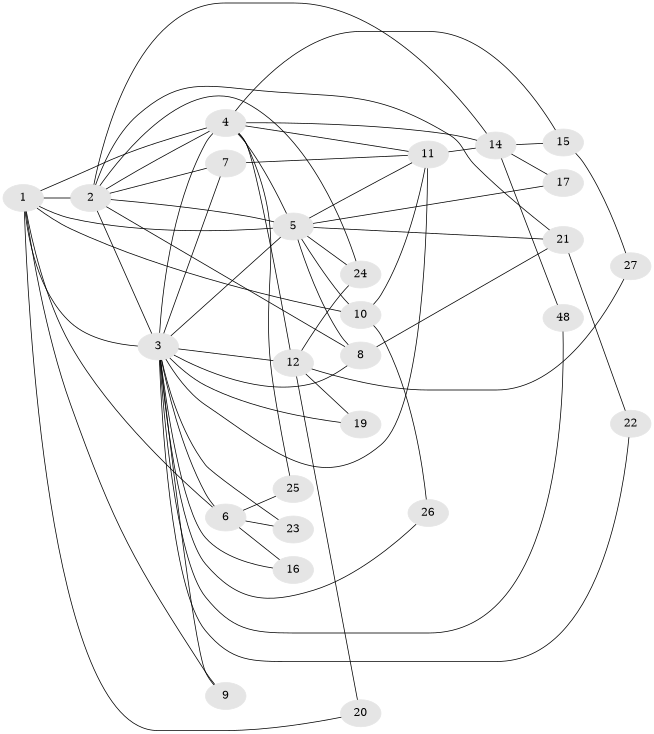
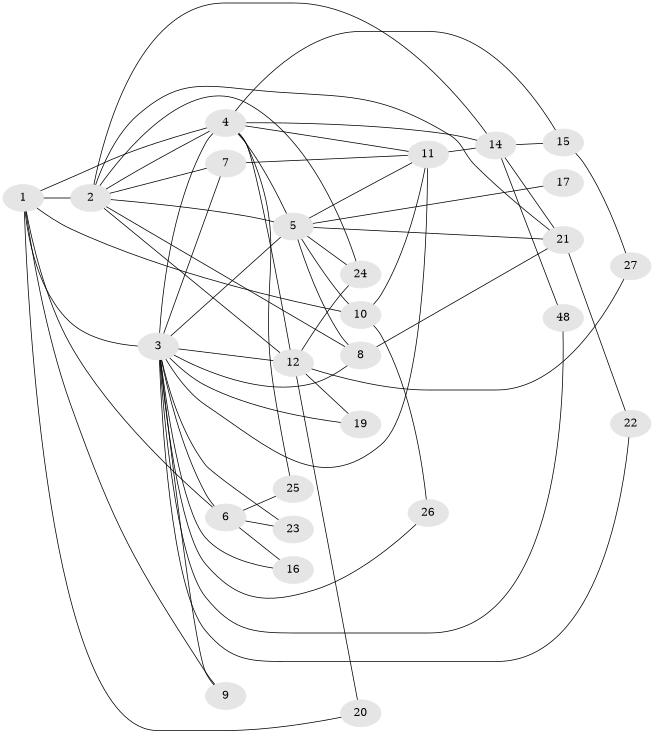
edge "14" -- "17": now "14" -- "21"
edge "1" -- "5": removed
edge "2" -- "3": now "2" -- "12"
